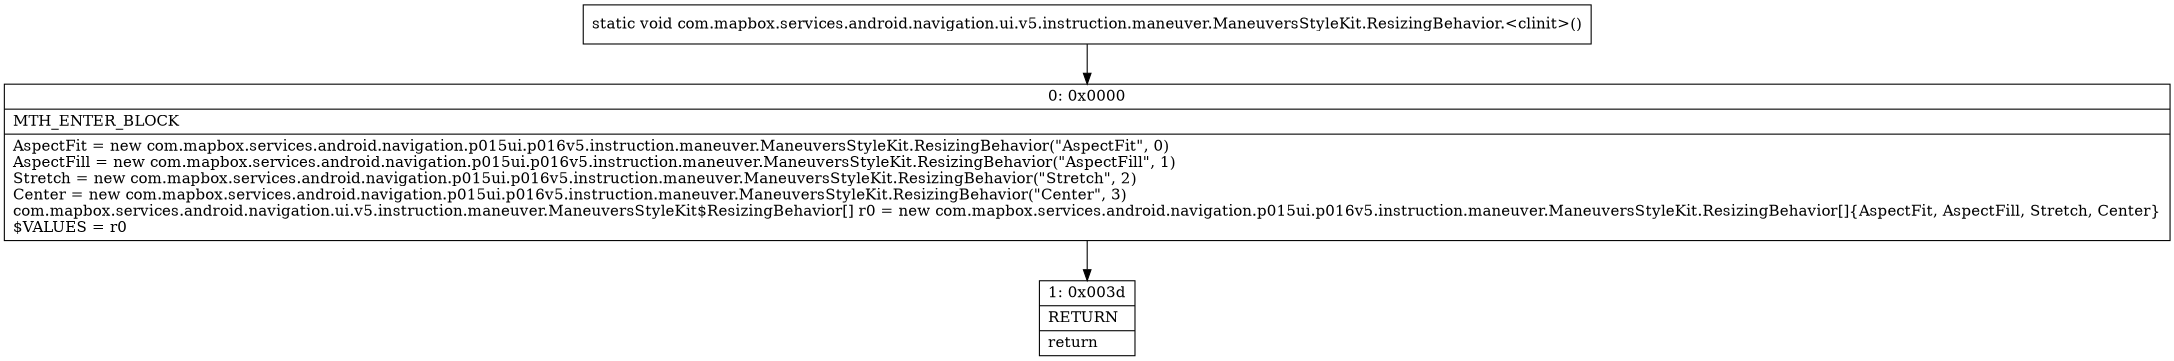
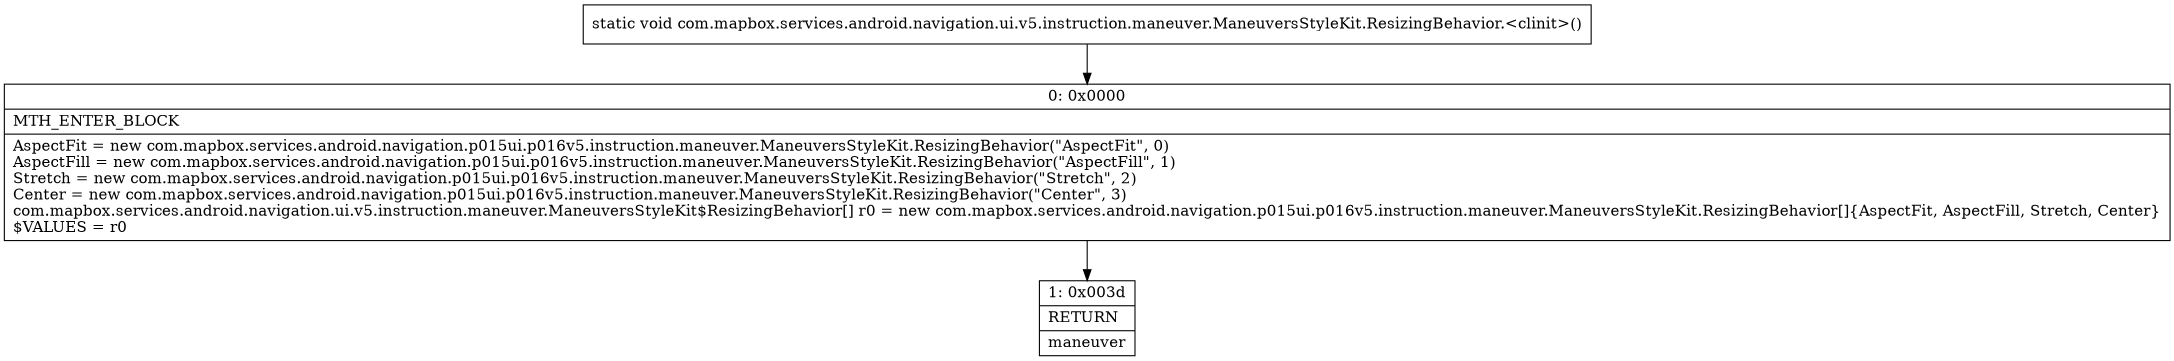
node "1: 0x003d": text "return" -> "maneuver"
